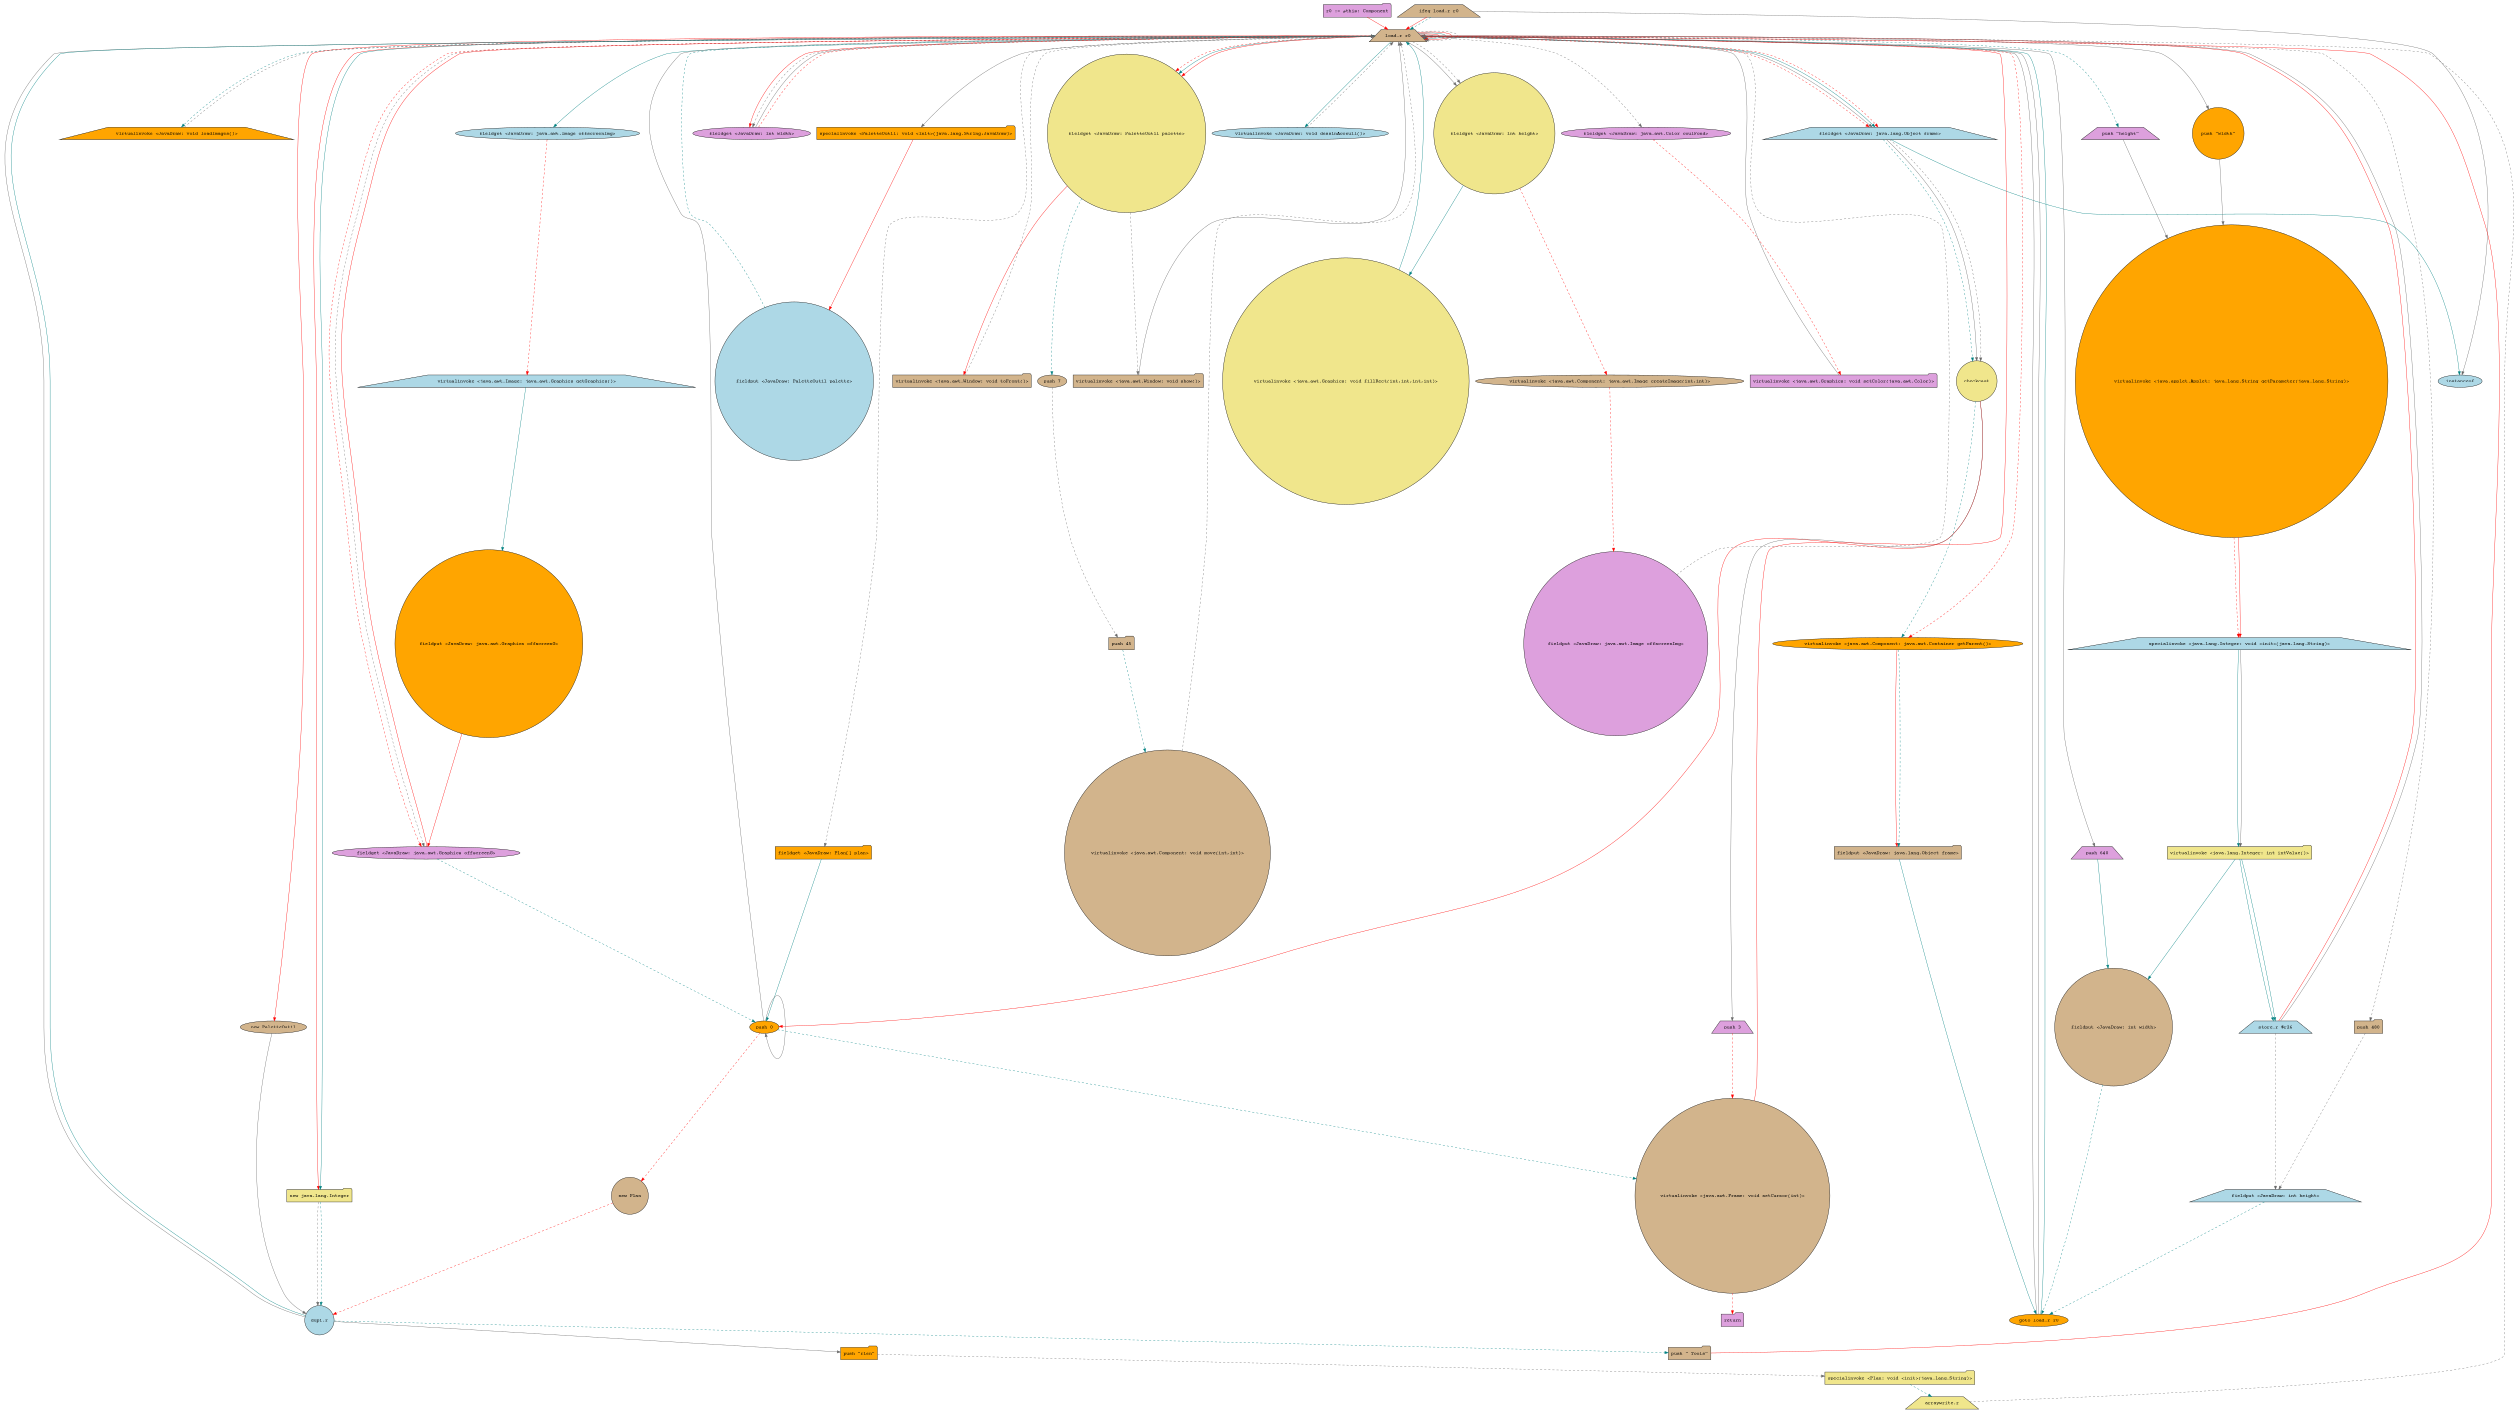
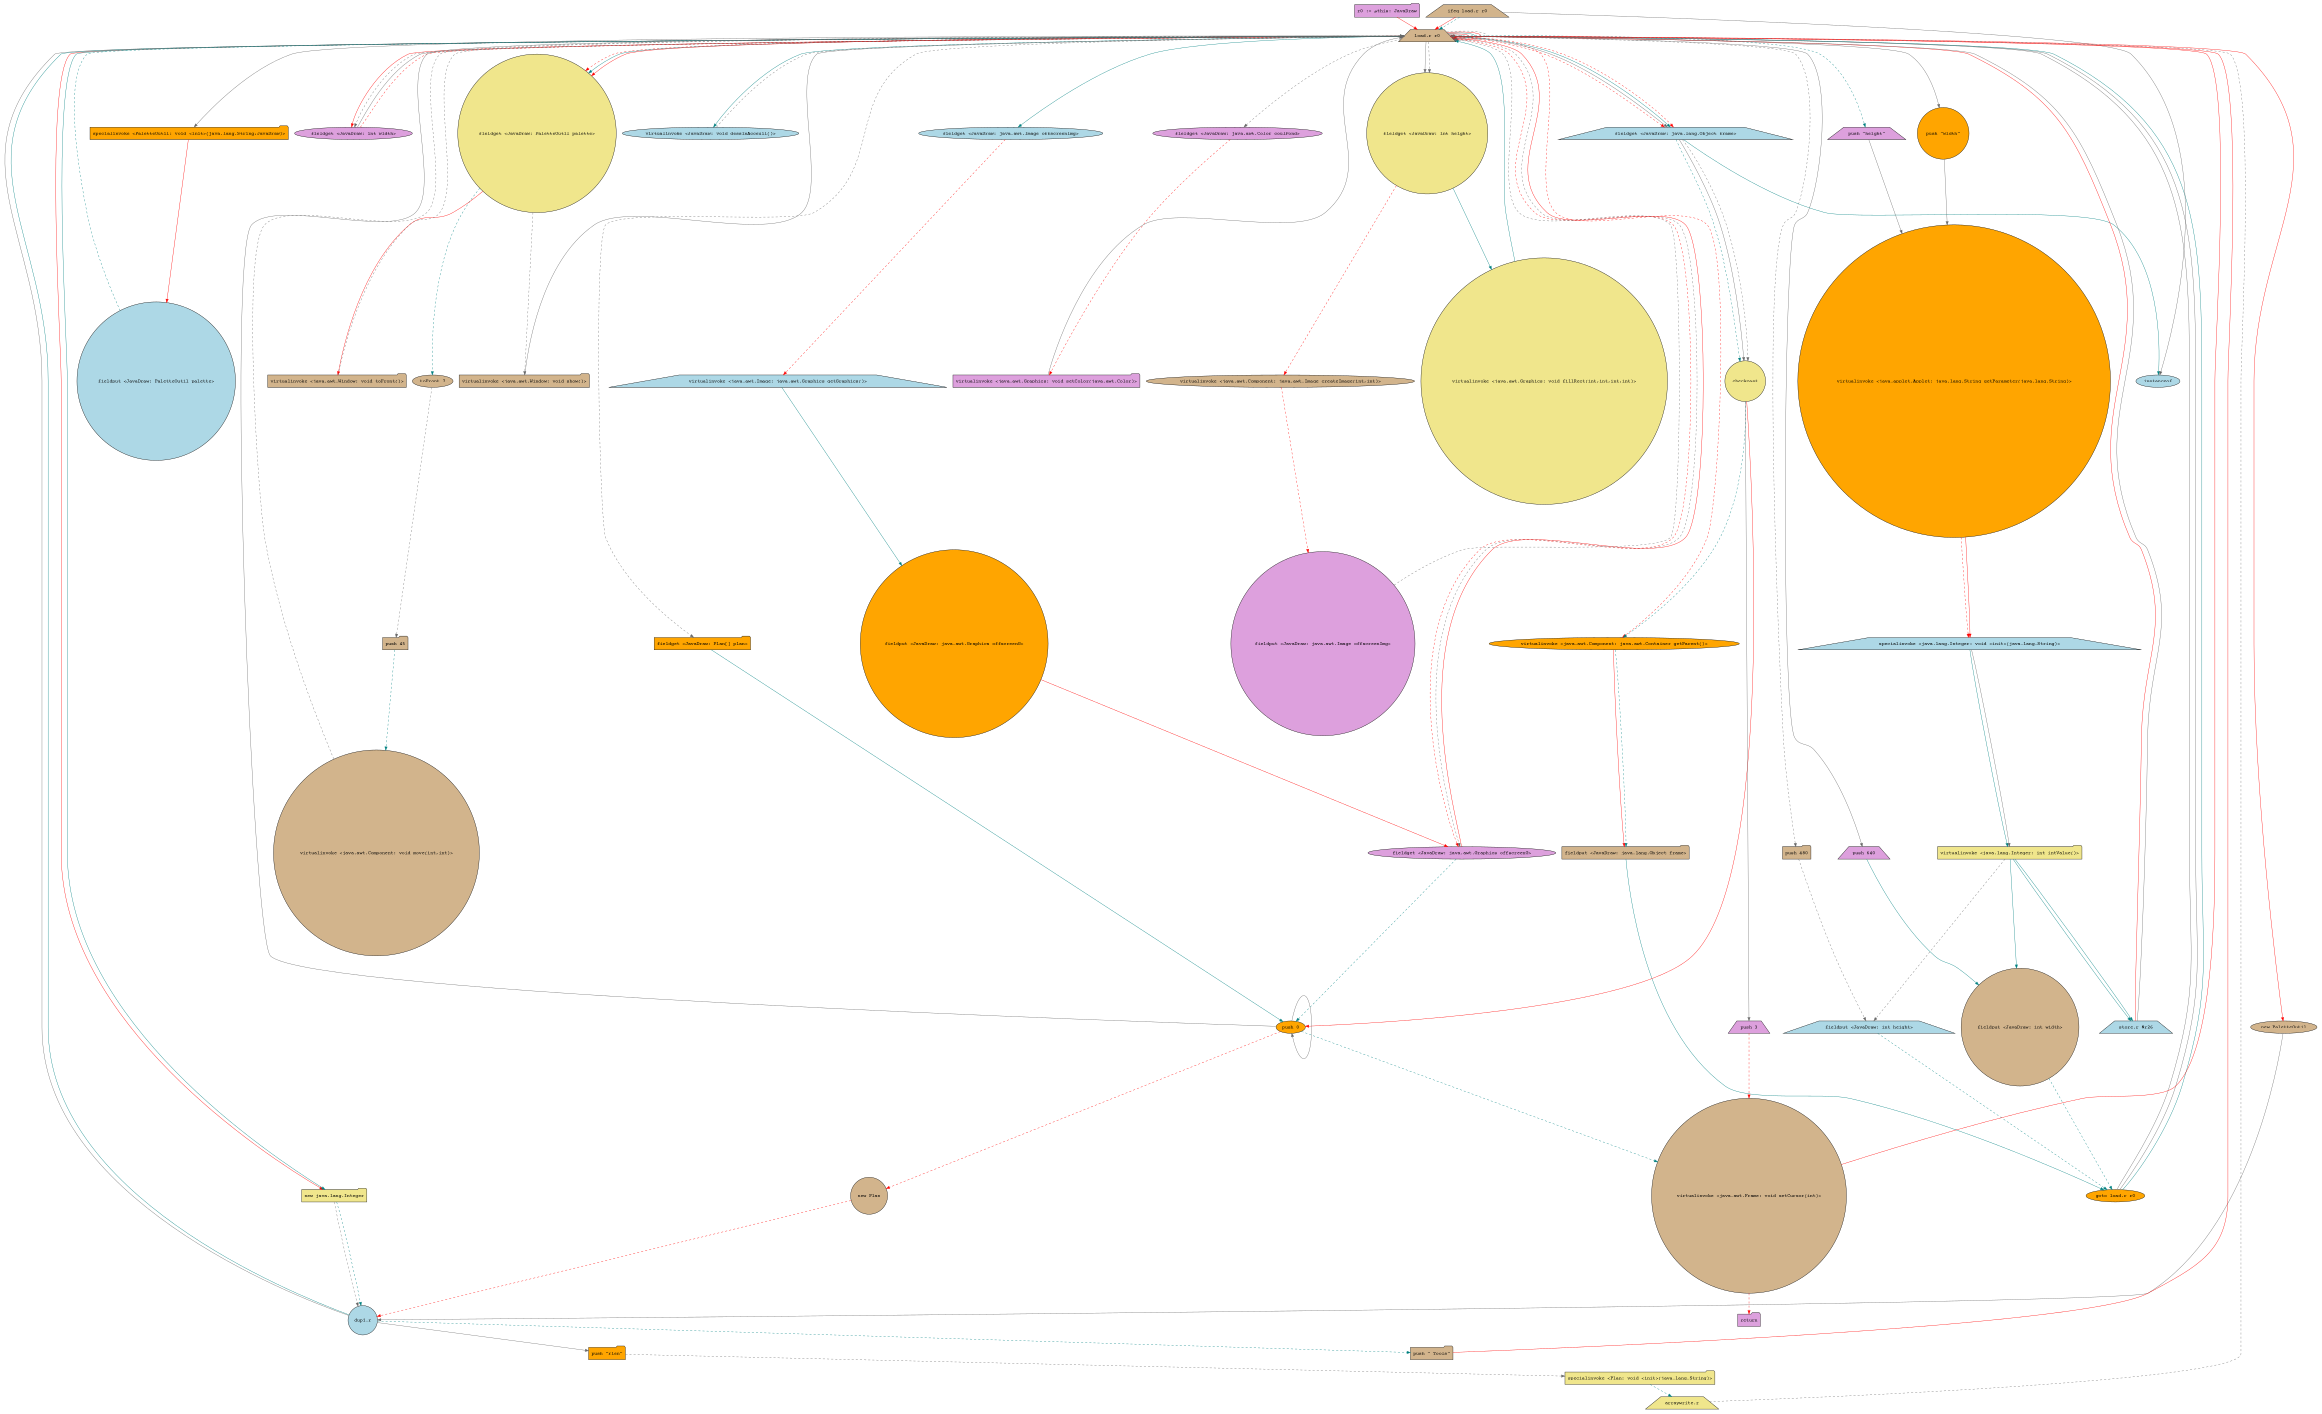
node "r0 := @this: Component": label "r0 := @this: Component" -> "r0 := @this: JavaDraw"
node "virtualinvoke <JavaDraw: void loadImages()>": removed
node "push 7": label "push 7" -> "toFront 7"
edge "store.r $r26" -> "fieldput <JavaDraw: int height>": now "virtualinvoke <java.lang.Integer: int intValue()>" -> "fieldput <JavaDraw: int height>"
